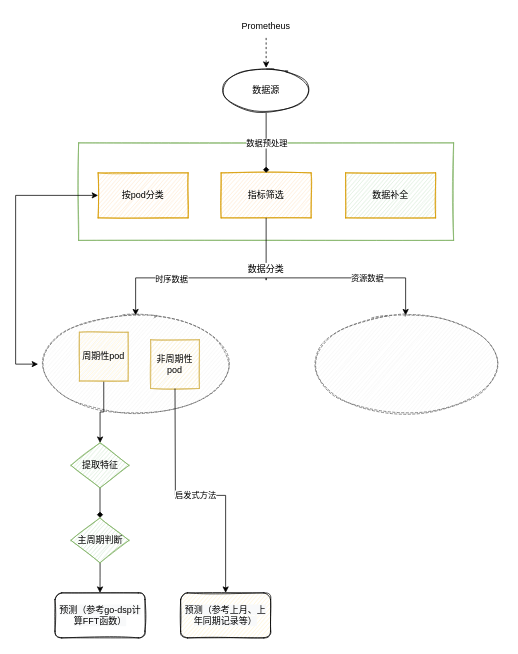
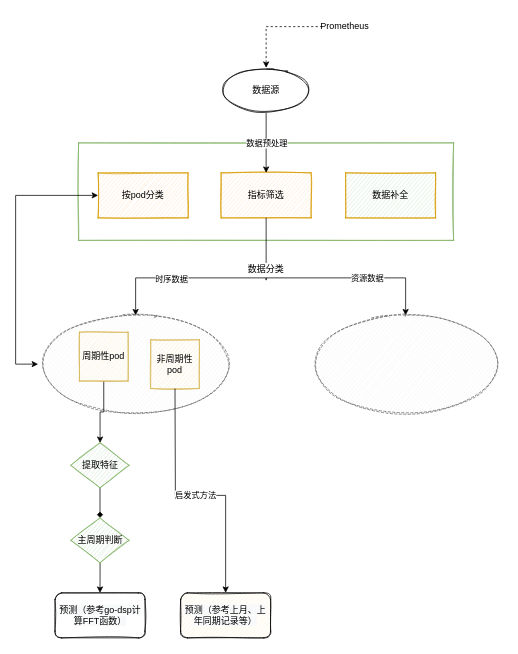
node "Prometheus": moved (266, 27) -> (345, 27)
edge "数据源" -> "指标筛选": arrowhead diamond -> classic
